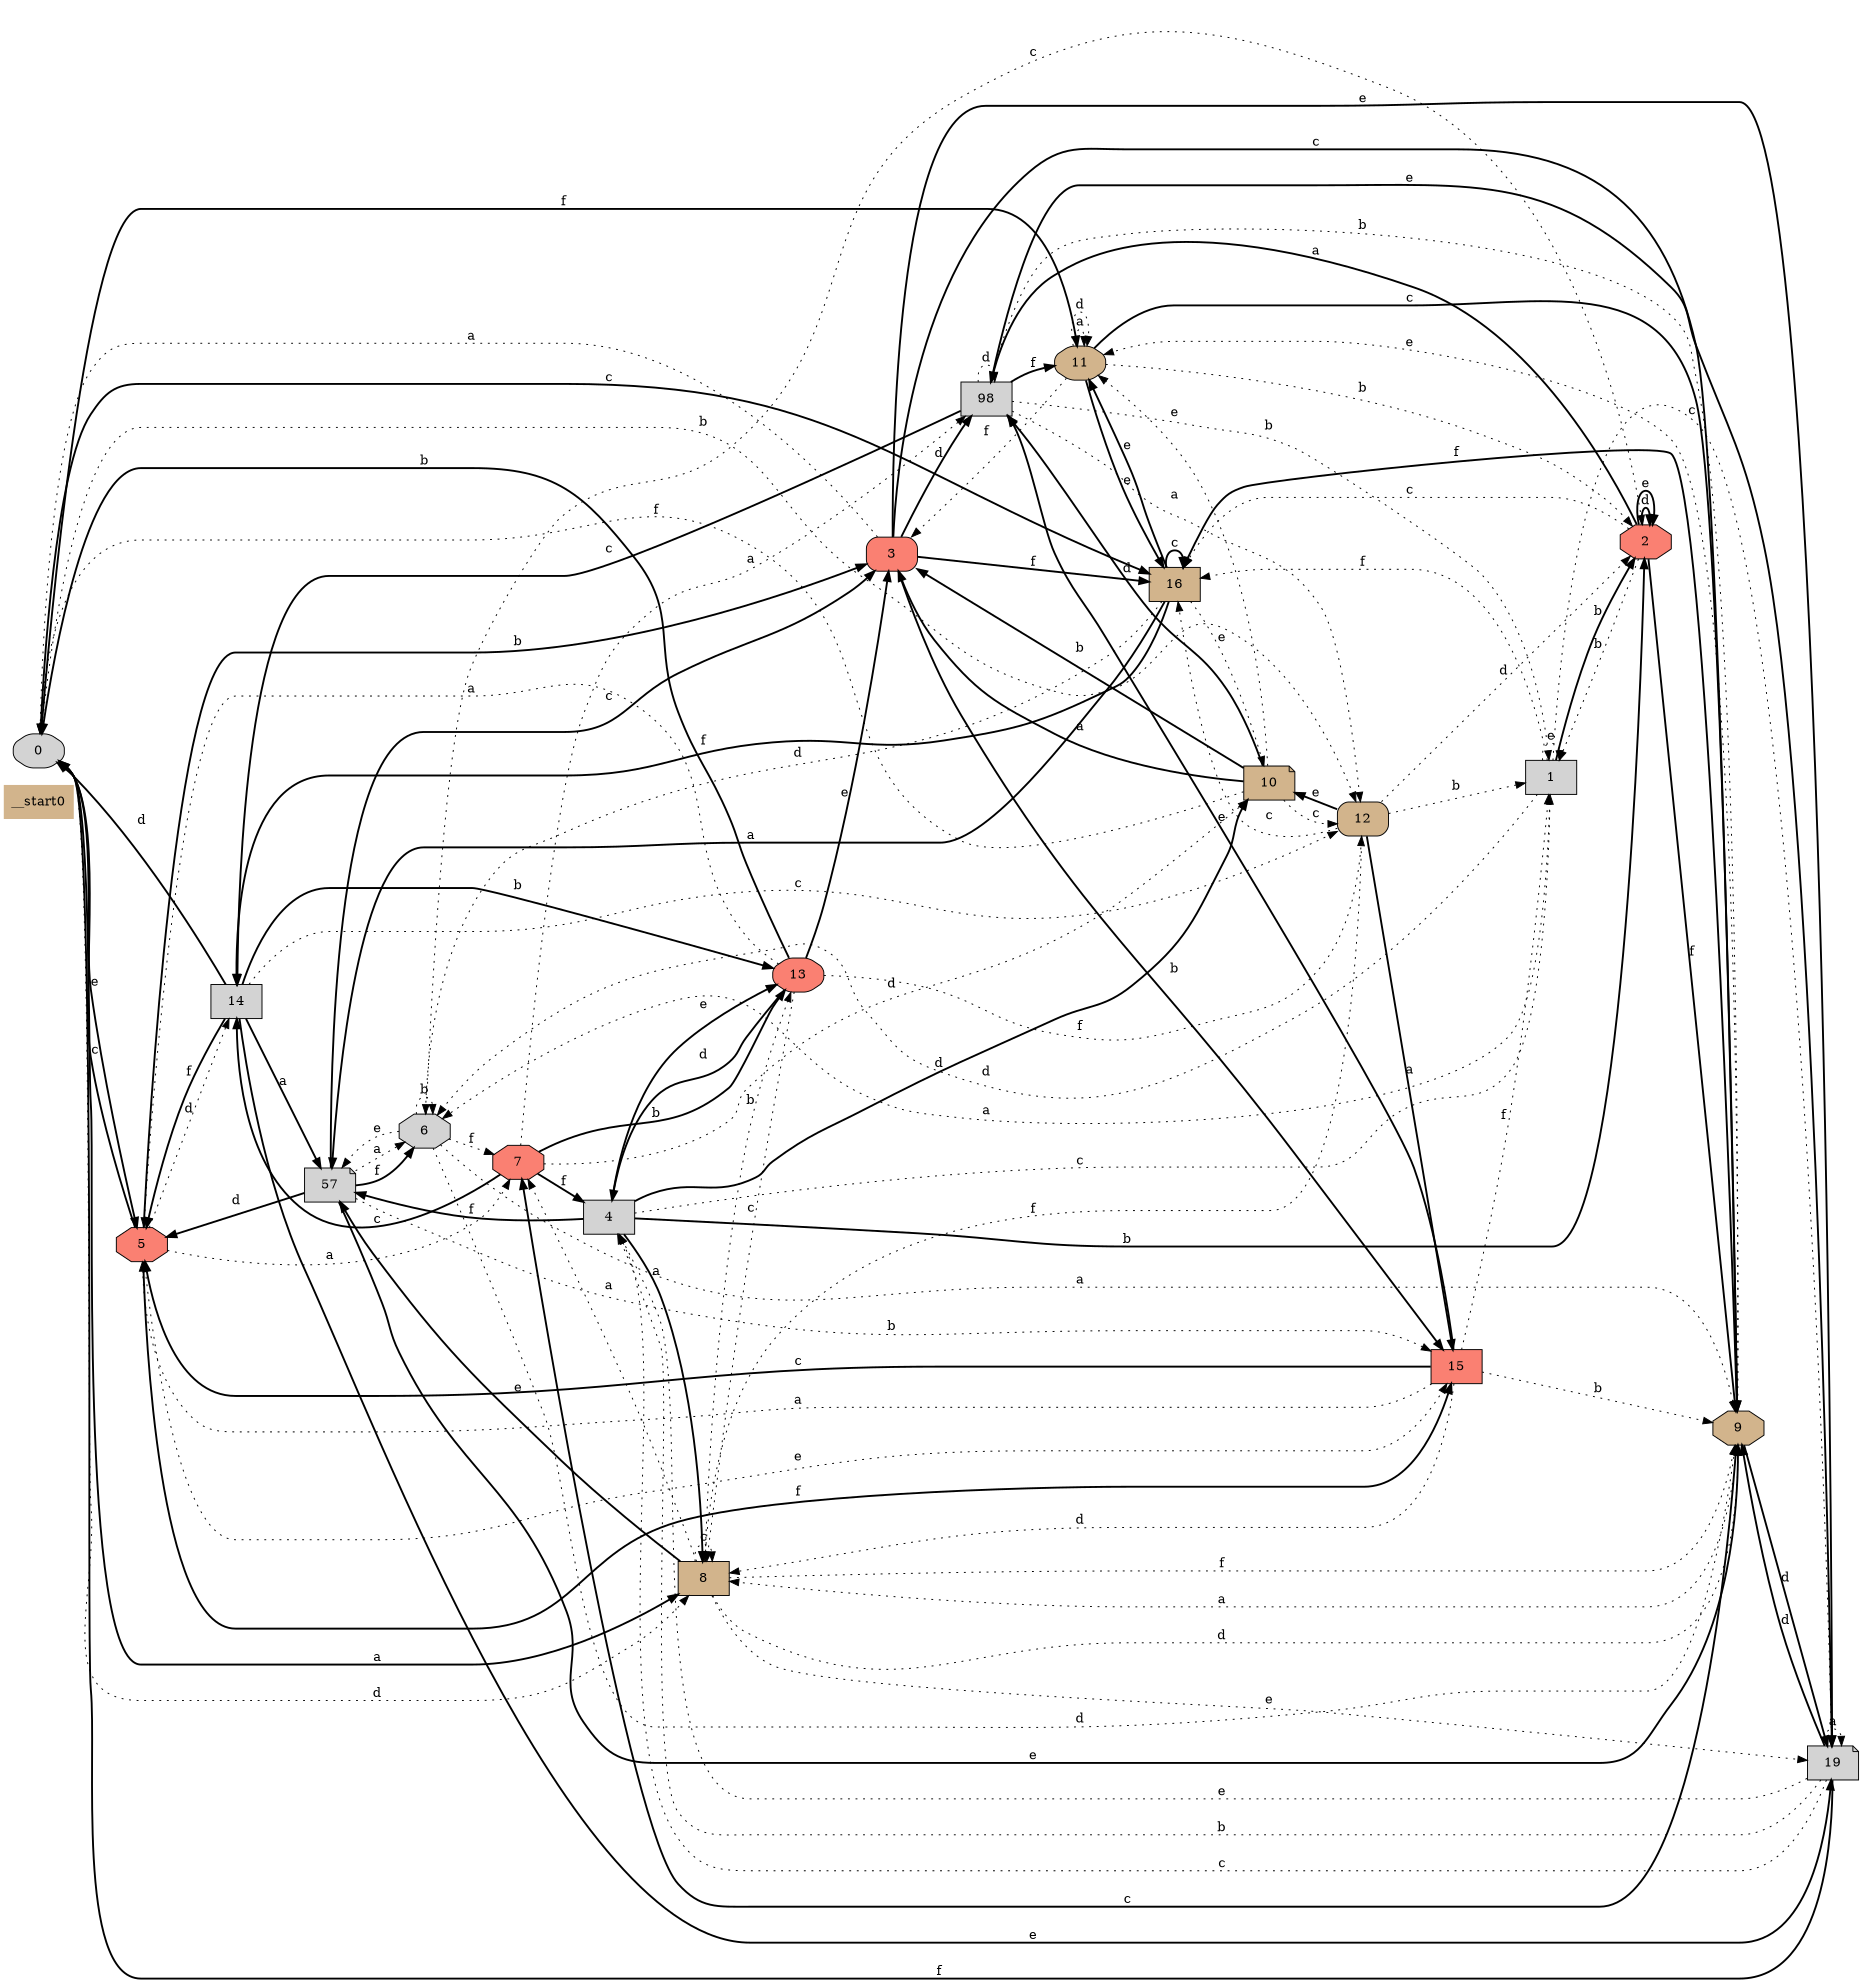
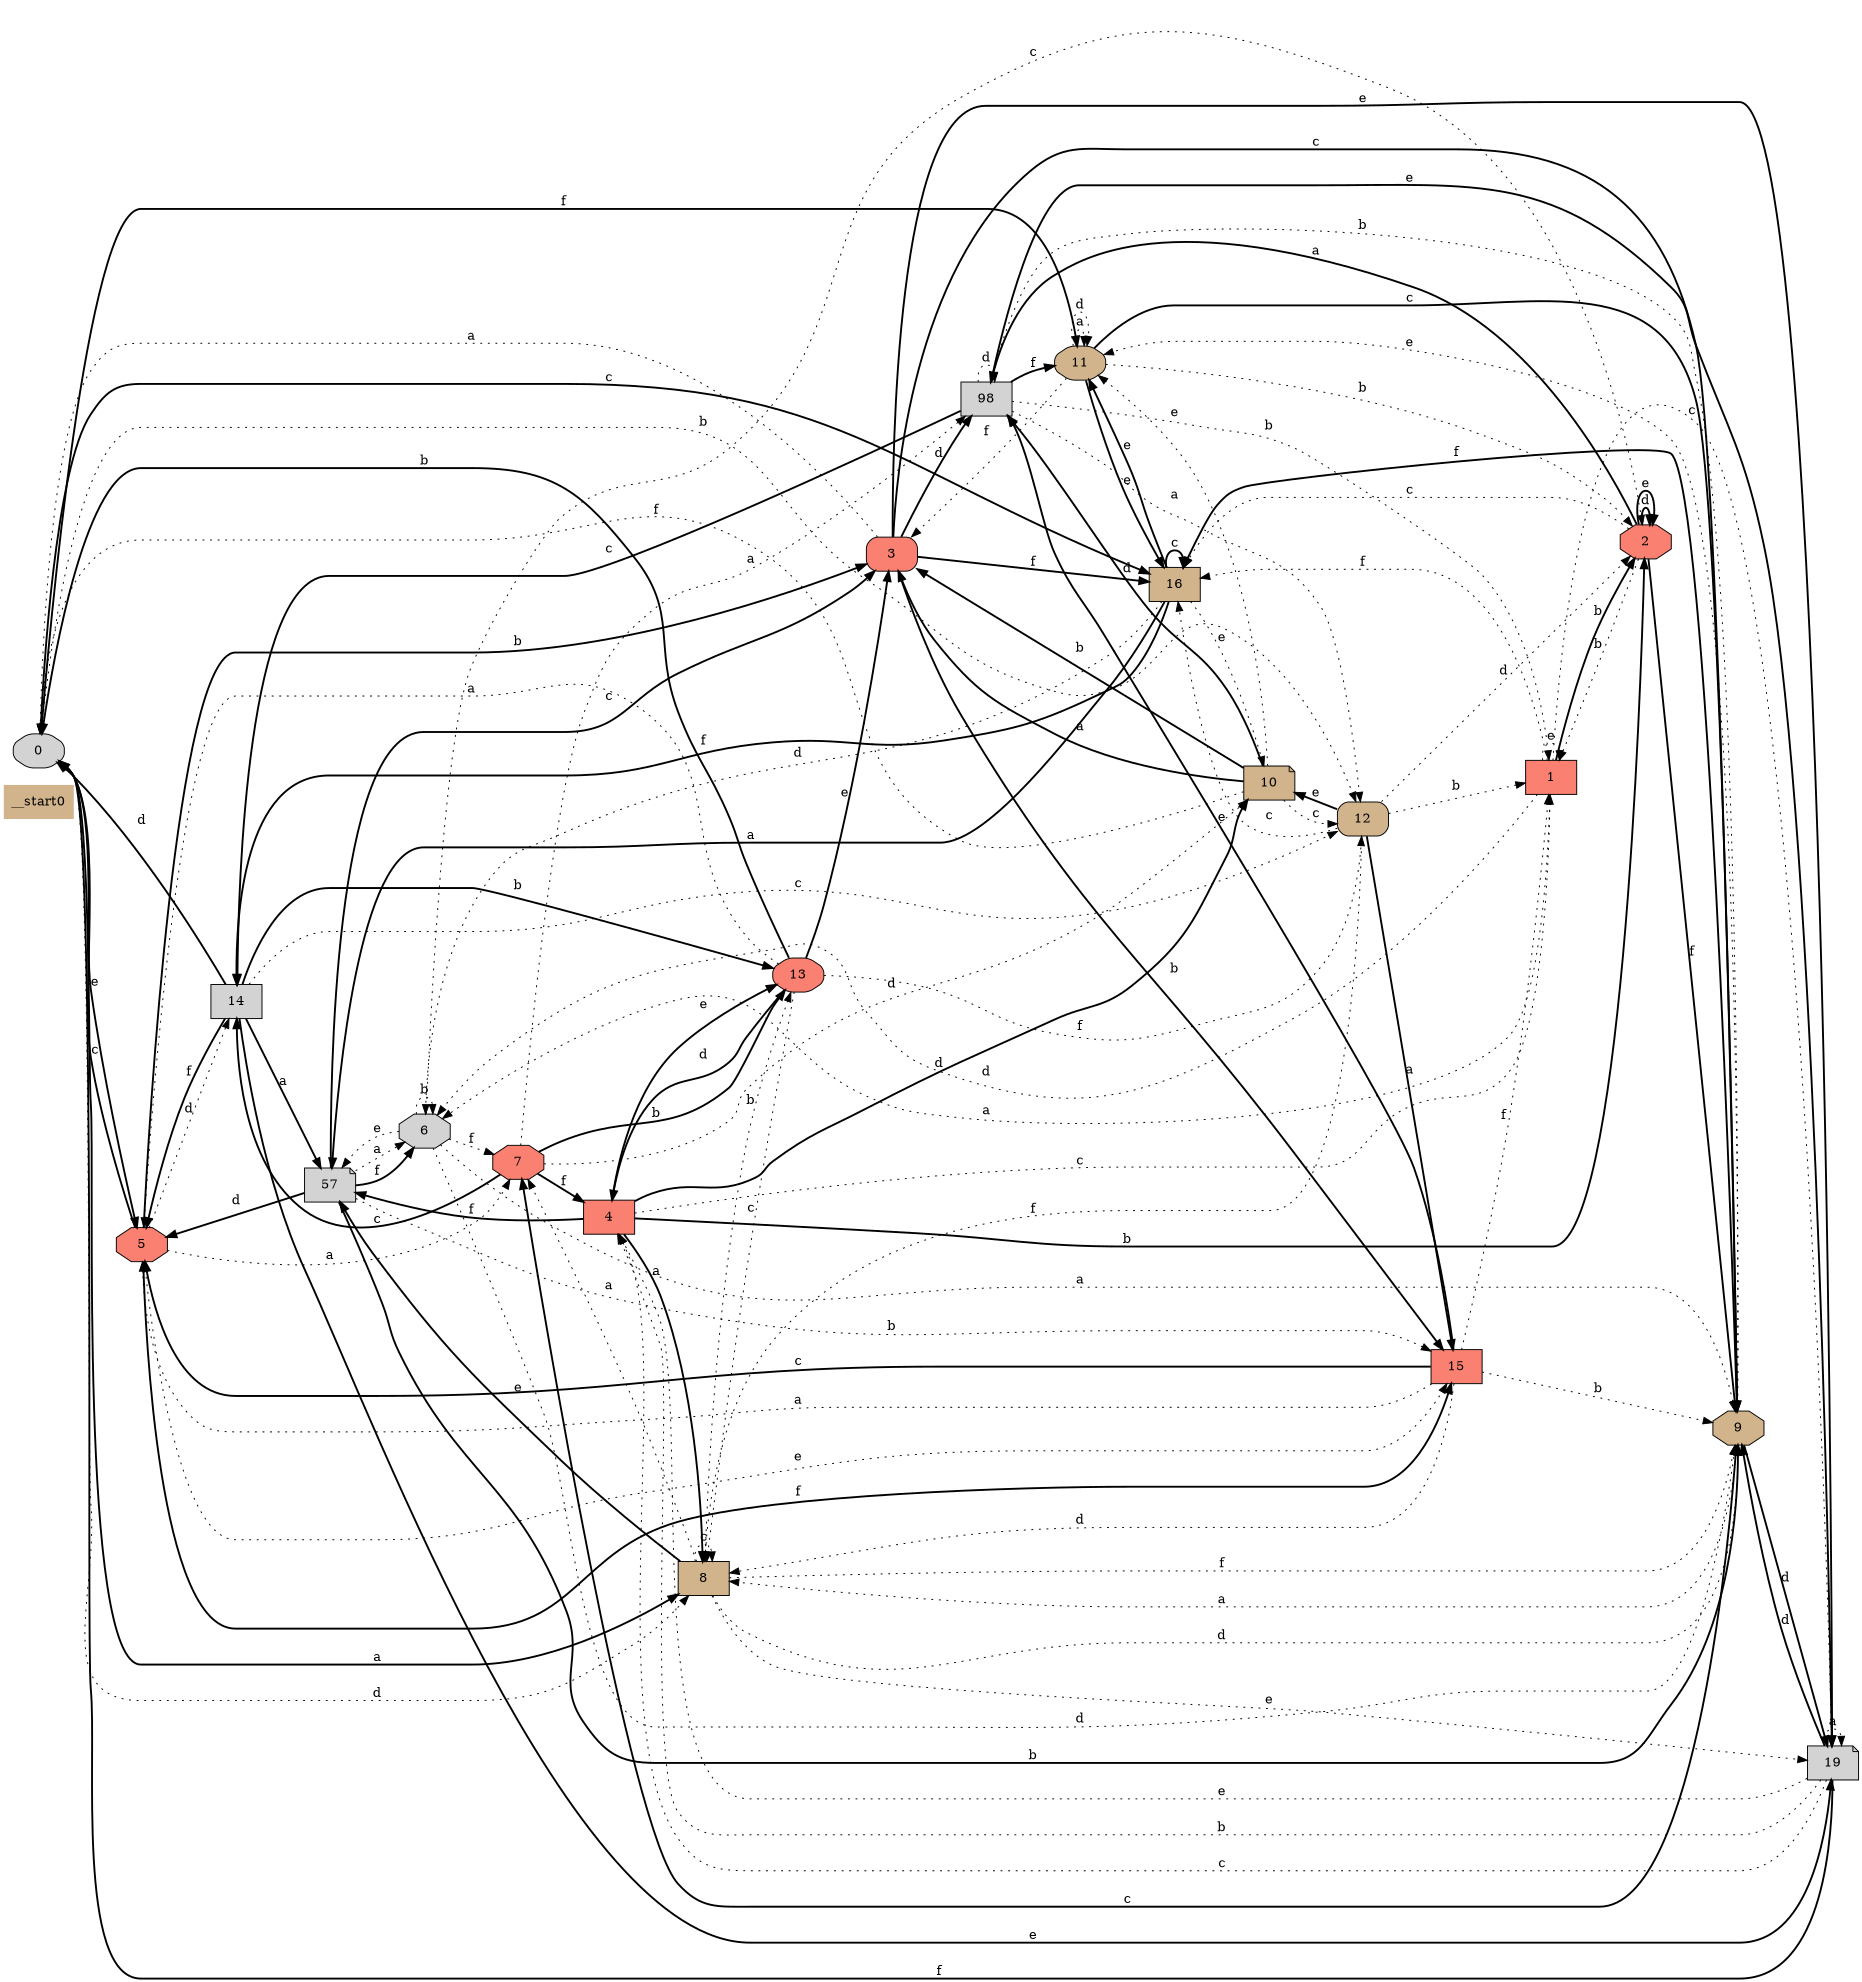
node "1": fillcolor lightgrey -> salmon
node "4": fillcolor lightgrey -> salmon
edge "57" -> "9": label "e" -> "b"
